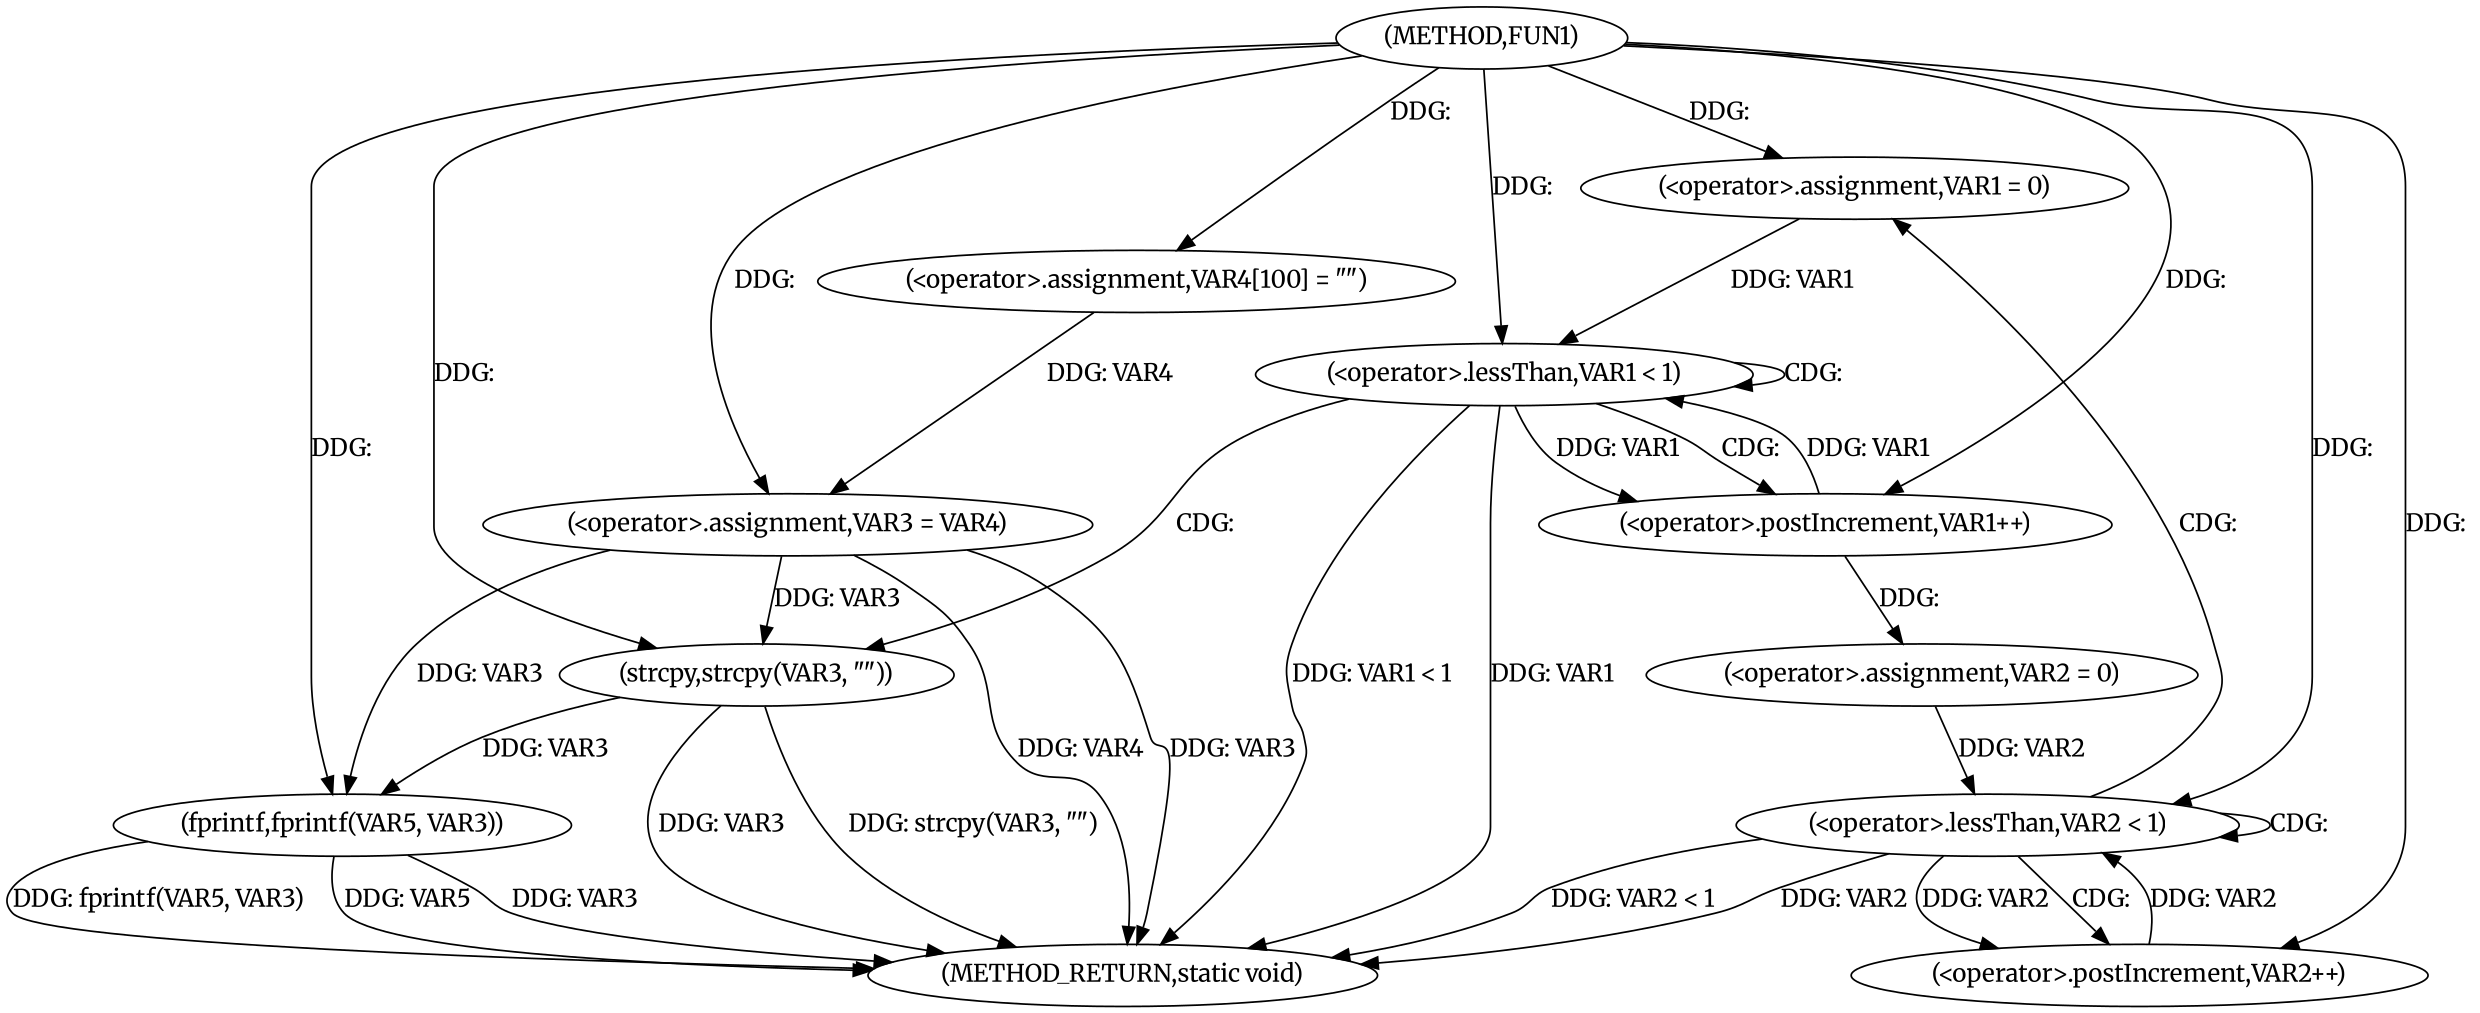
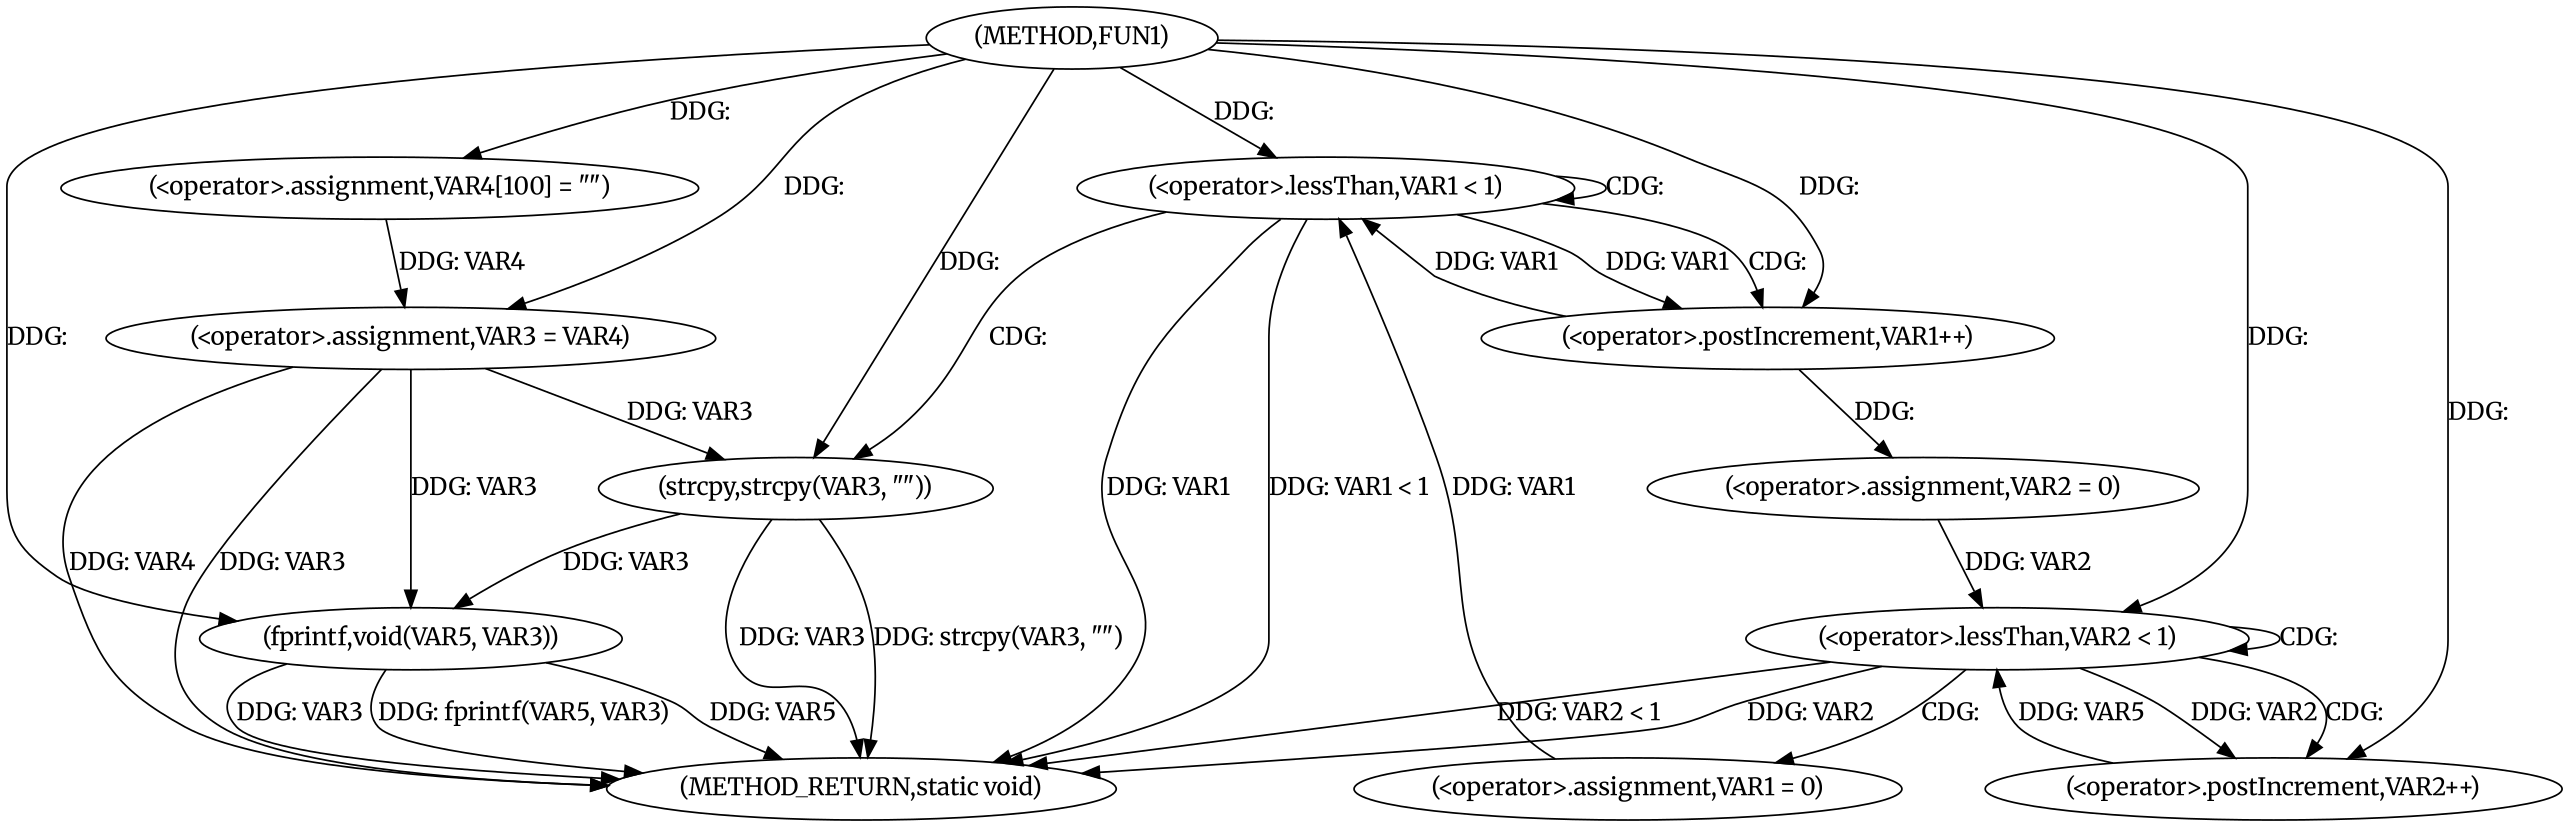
edge "(METHOD,FUN1)" -> "(<operator>.assignment,VAR1 = 0)": removed, label "DDG:"
node "(fprintf,fprintf(VAR5, VAR3))": label "(fprintf,fprintf(VAR5, VAR3))" -> "(fprintf,void(VAR5, VAR3))"
edge "(<operator>.postIncrement,VAR2++)" -> "(<operator>.lessThan,VAR2 < 1)": label "DDG: VAR2" -> "DDG: VAR5"
